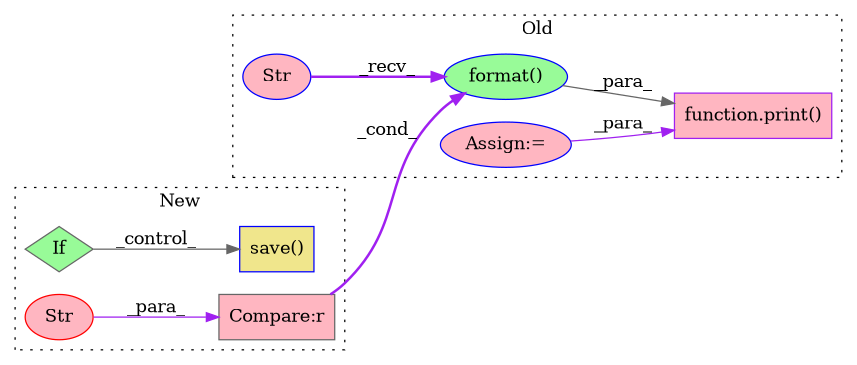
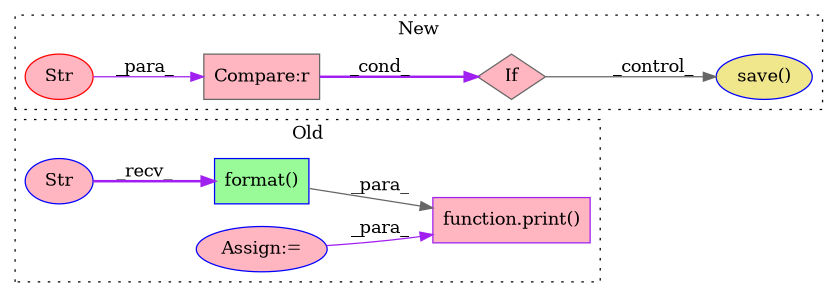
node "format()": shape ellipse -> box
edge "Compare:r" -> "format()": now "Compare:r" -> "If"
node "If": fillcolor palegreen -> lightpink
node "save()": shape box -> ellipse
